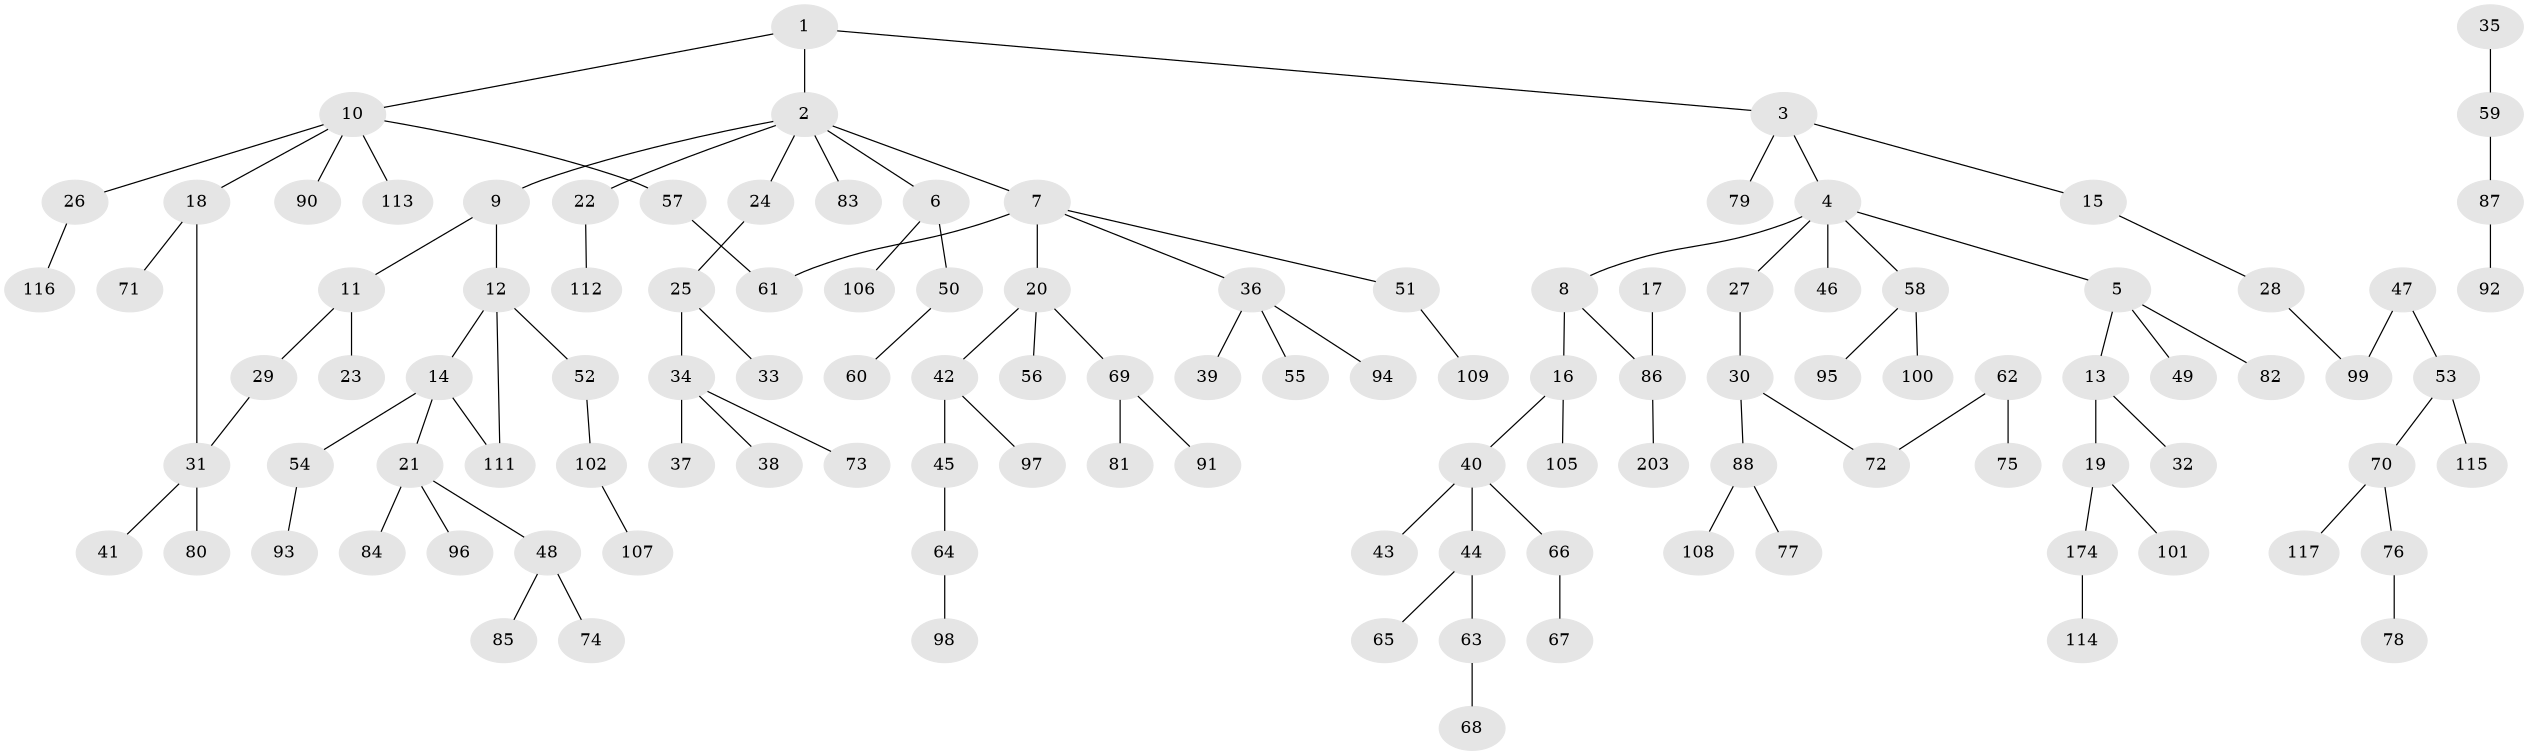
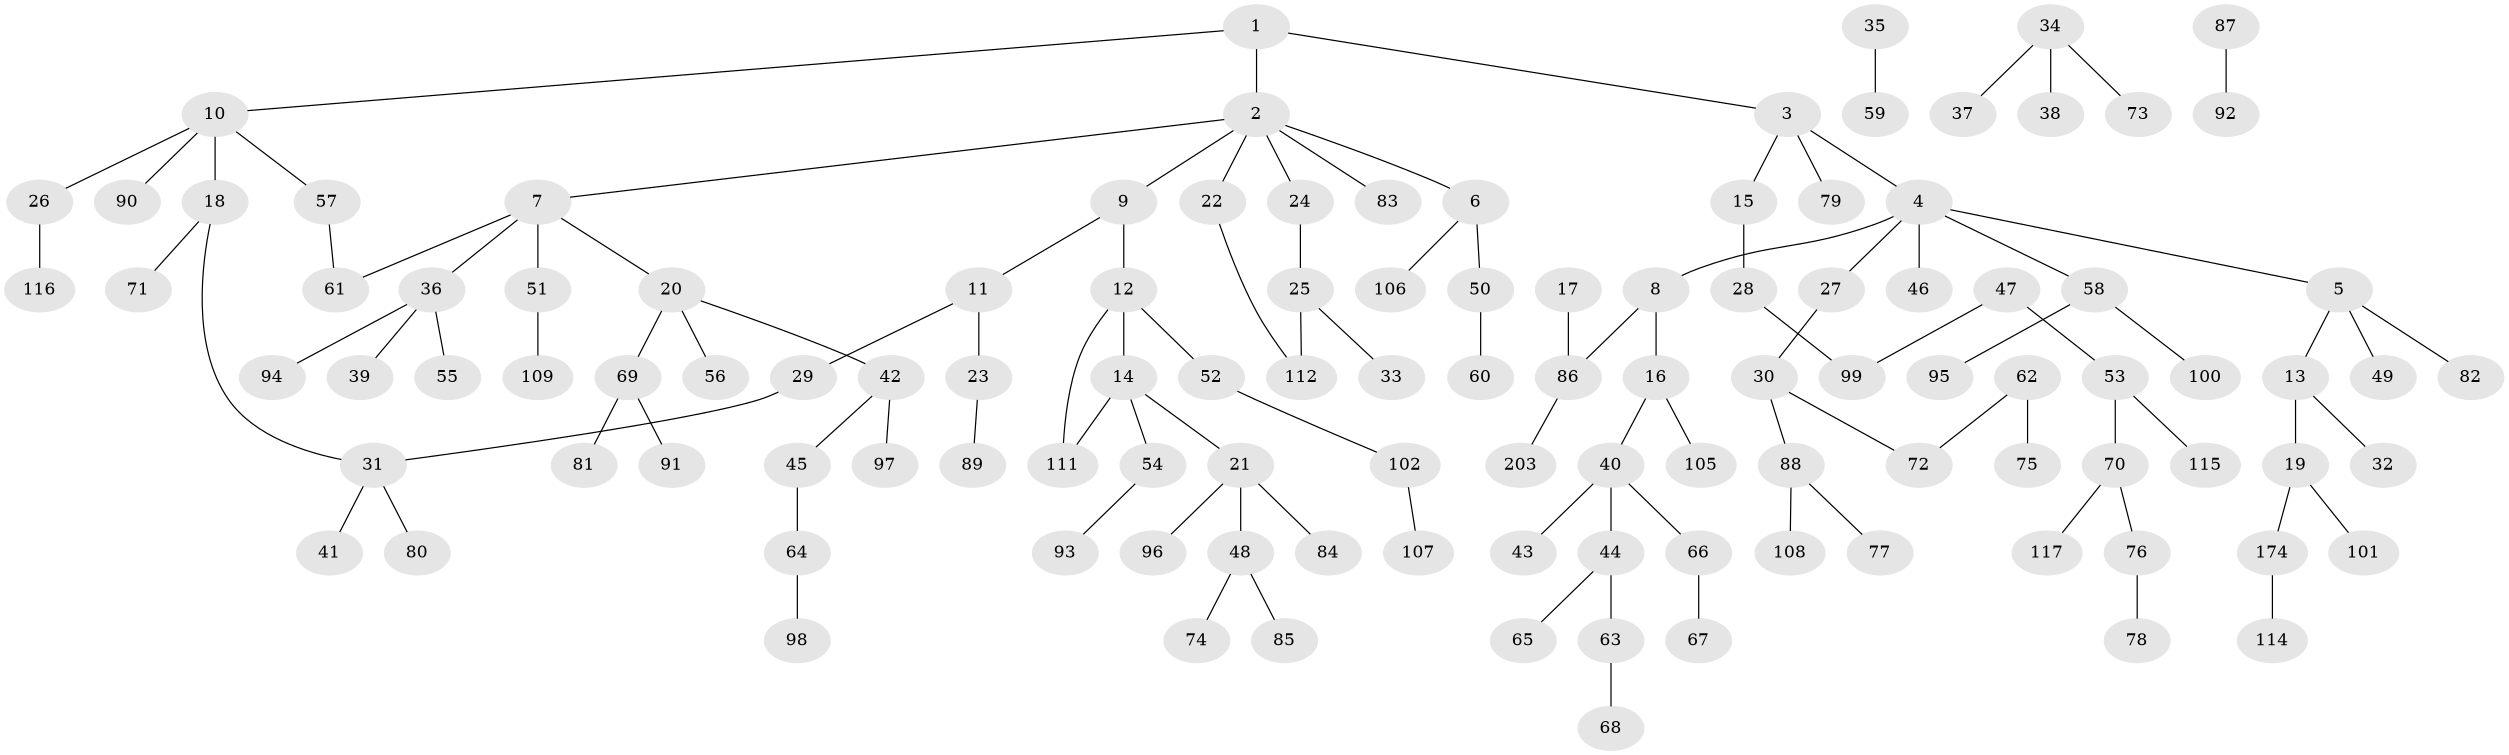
edge "59" -- "87": removed
node "113": removed
edge "25" -- "34": now "25" -- "112"
node "89": added
